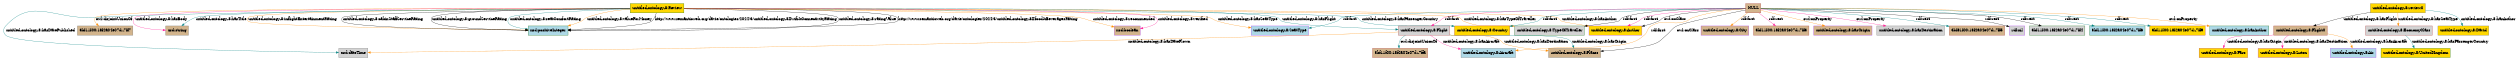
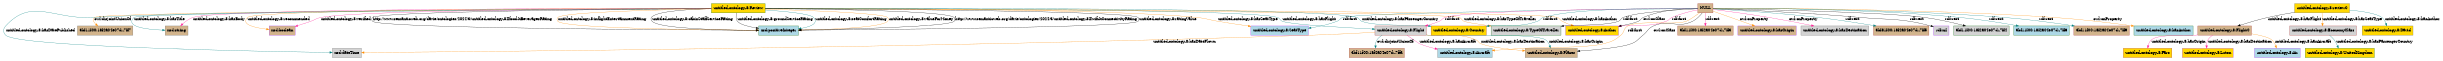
node "untitled-ontology-8:City": removed
node "3bf11f00:18f2a04e07d:-7ff9": fillcolor gold -> tan
